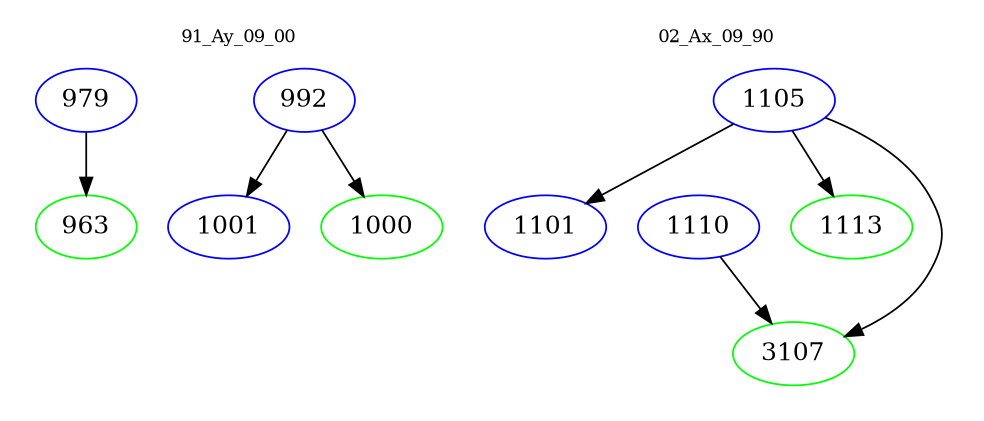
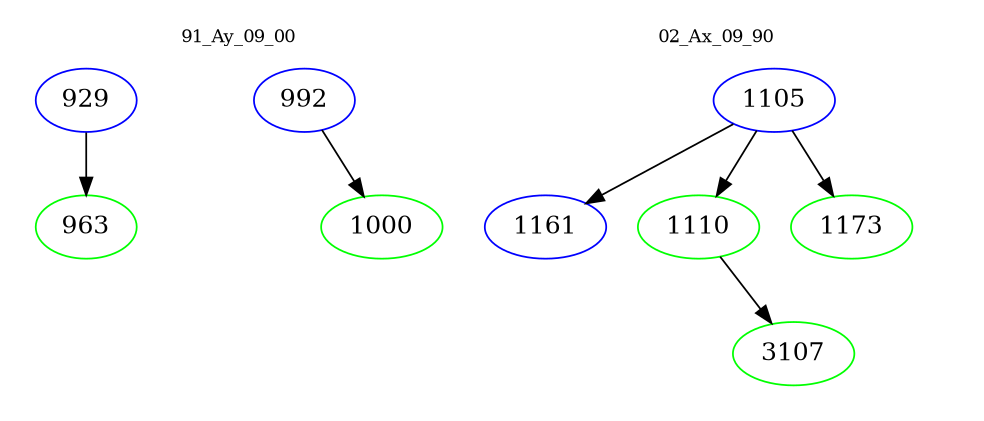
node "979": label "979" -> "929"
edge "1105" -> "3107": now "1105" -> "1110"
node "1001": removed
node "1101": label "1101" -> "1161"
node "1110": color blue -> green
node "1113": label "1113" -> "1173"
